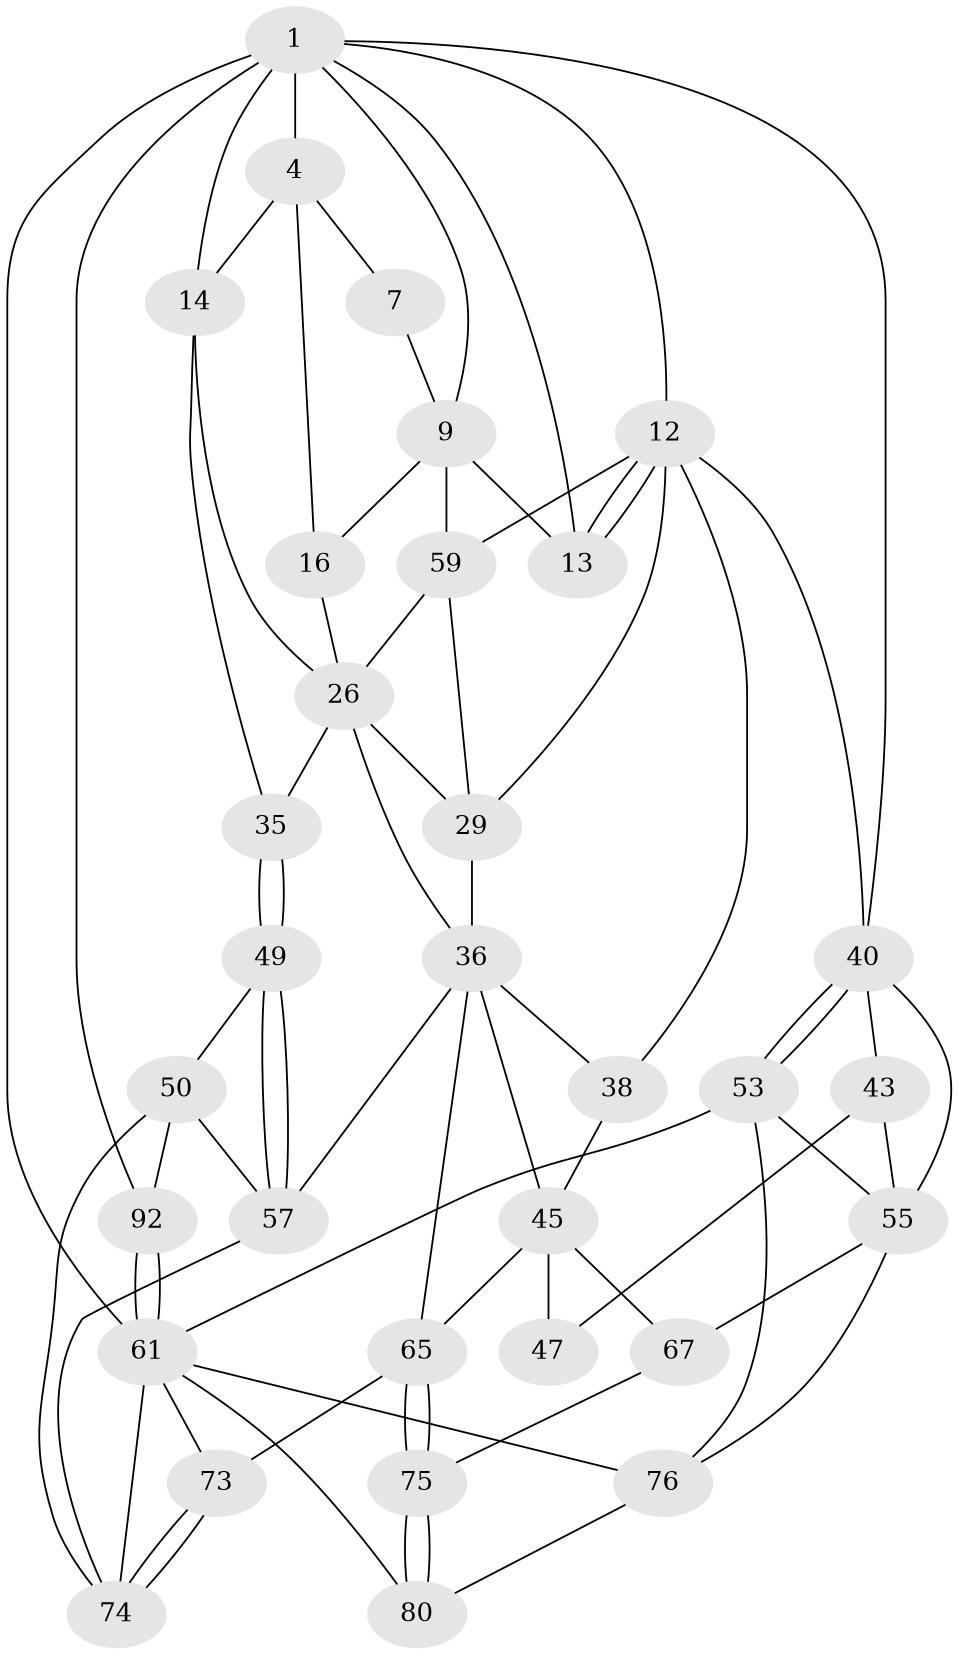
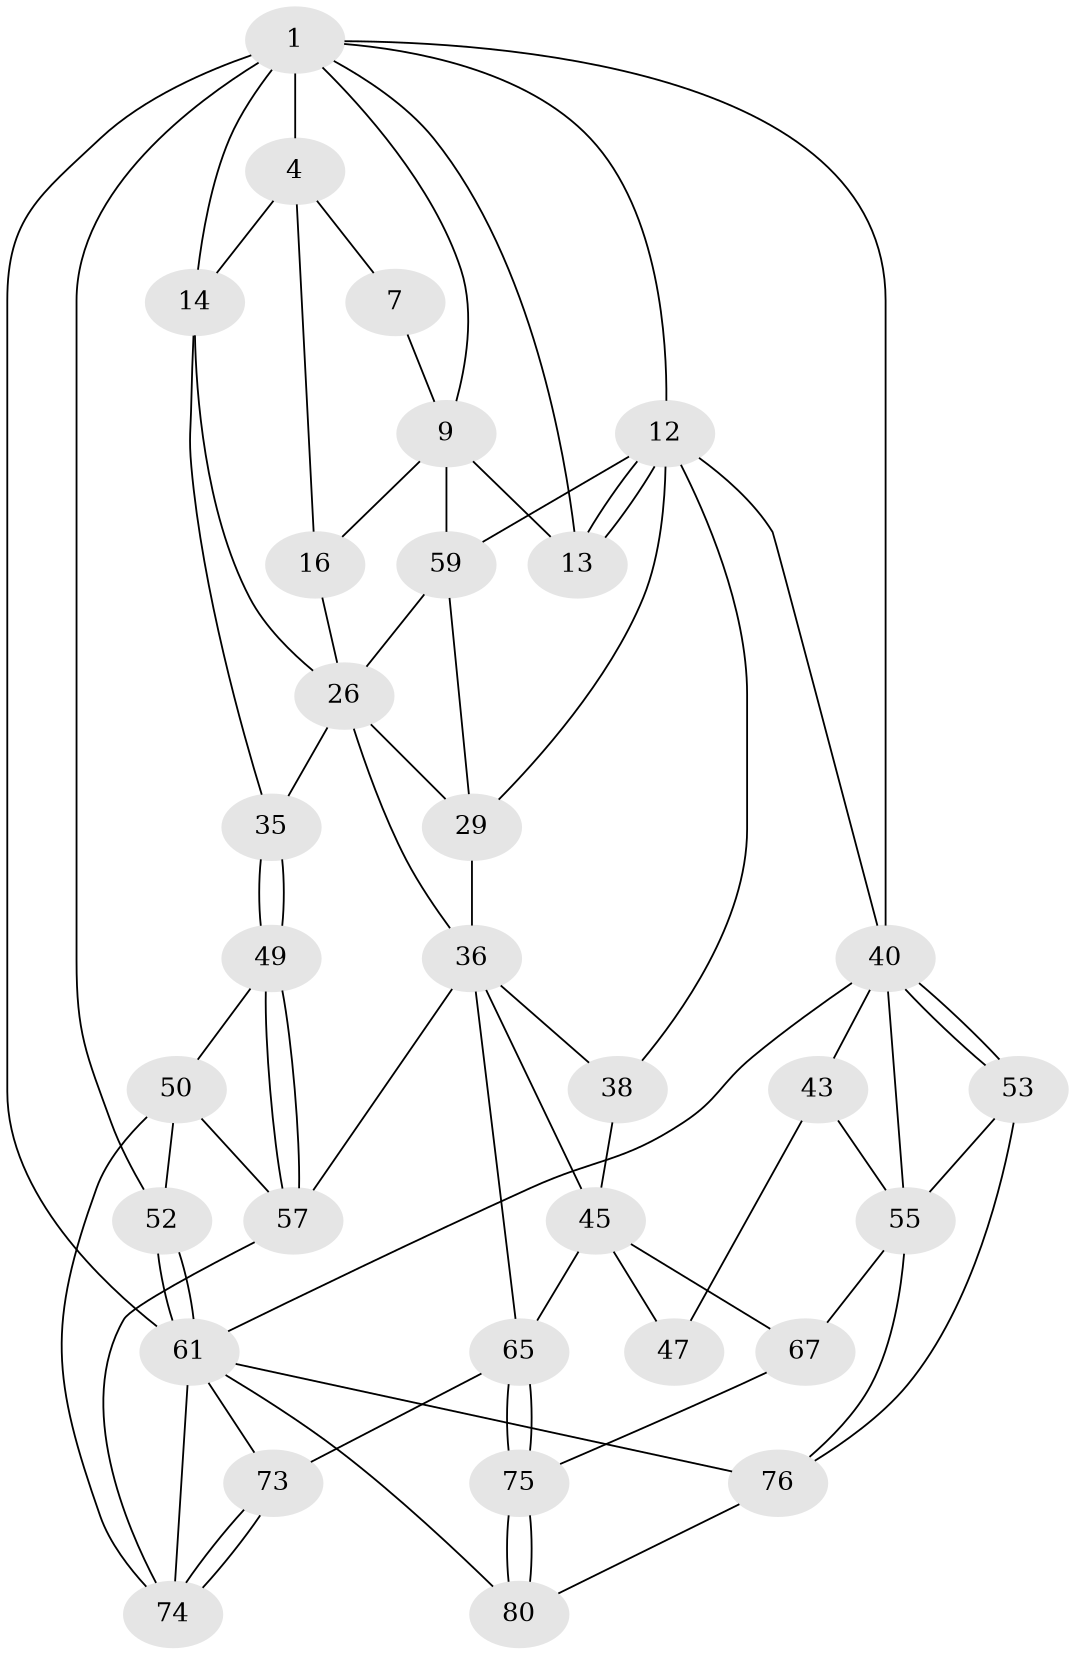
edge "53" -- "61": now "40" -- "61"
node "92": label "92" -> "52"
